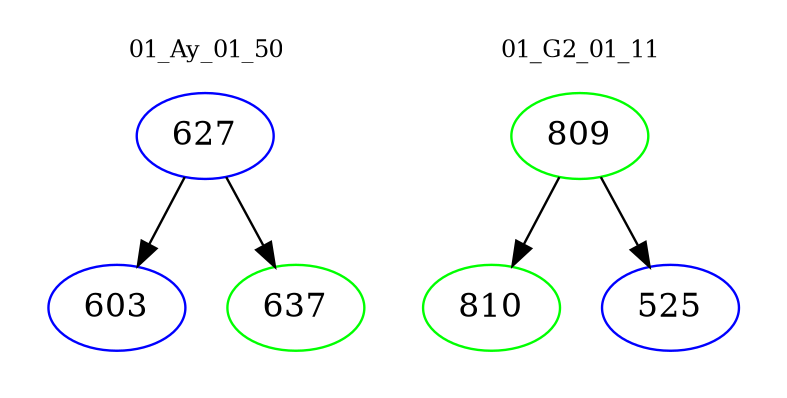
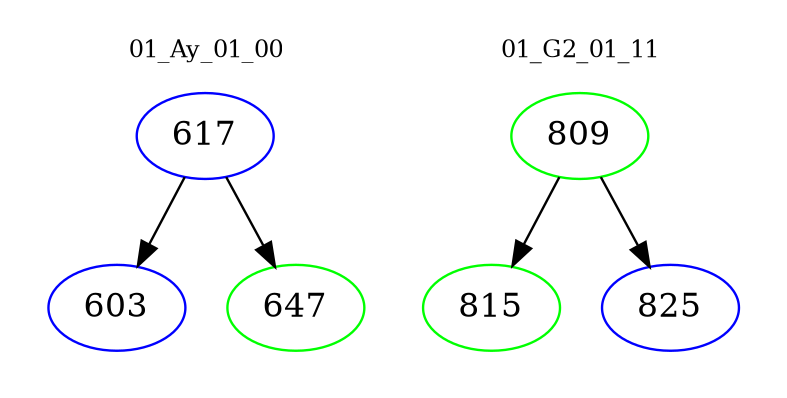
cluster "01_Ay_01_50": label "01_Ay_01_50" -> "01_Ay_01_00"
node "627": label "627" -> "617"
node "637": label "637" -> "647"
node "810": label "810" -> "815"
node "525": label "525" -> "825"
